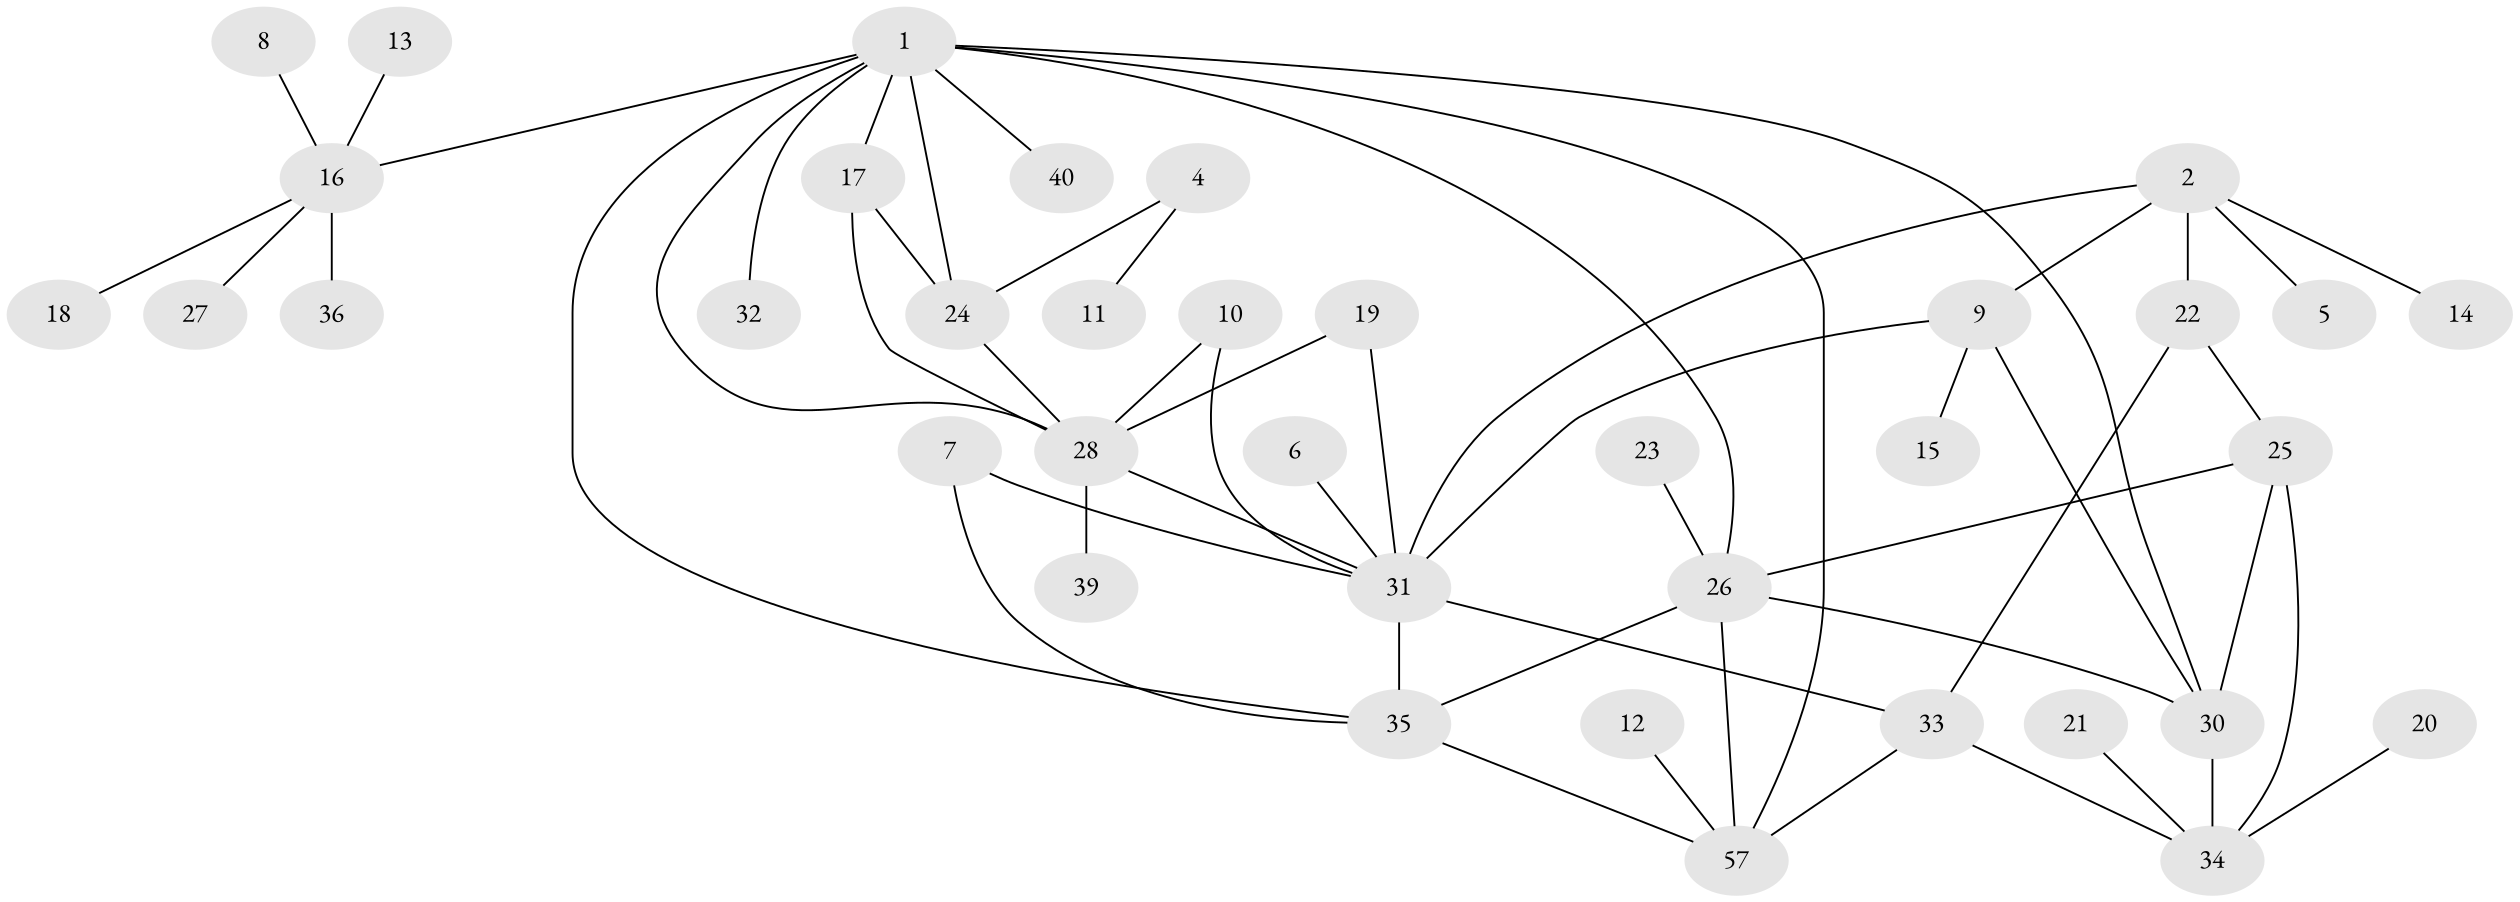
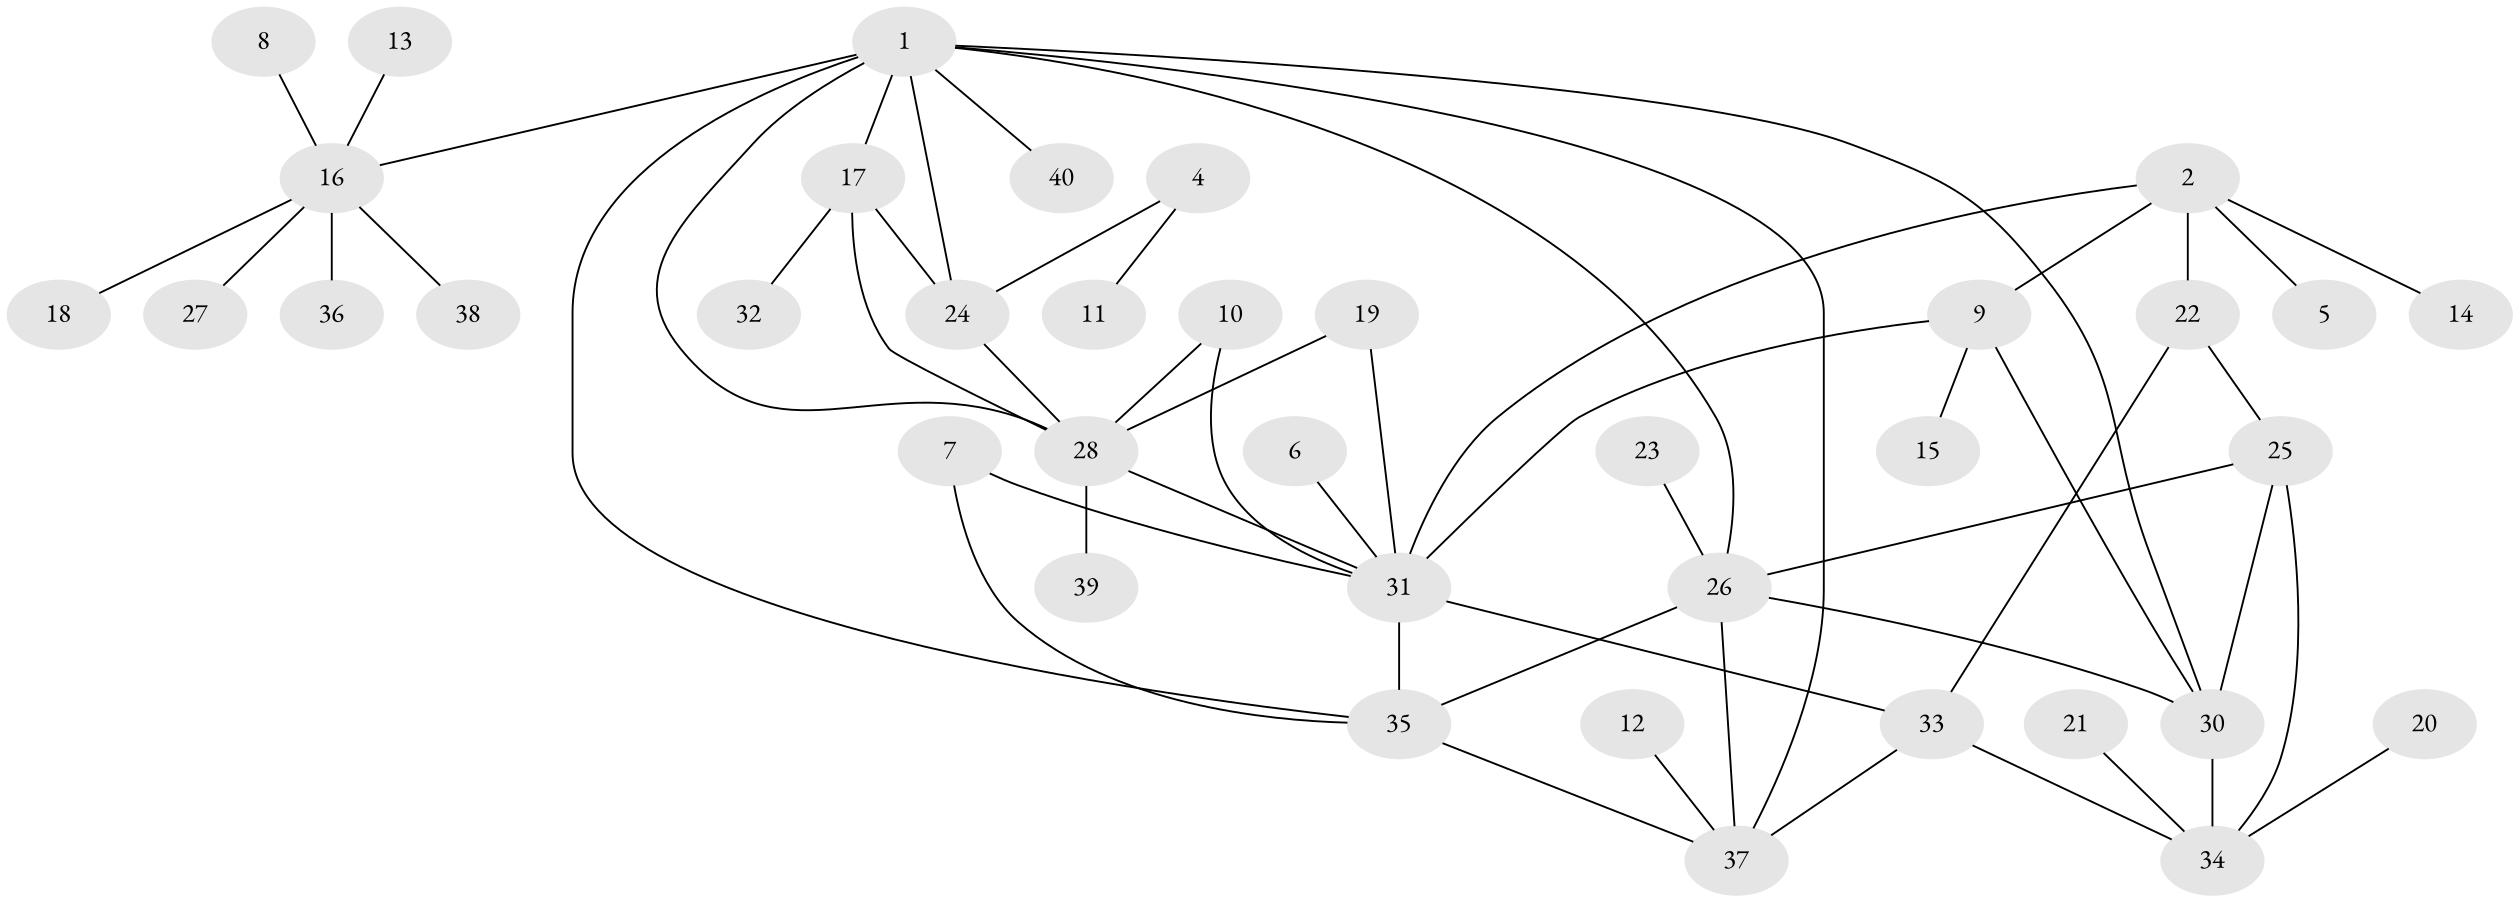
edge "1" -- "32": now "17" -- "32"
node "38": added
node "57": label "57" -> "37"
